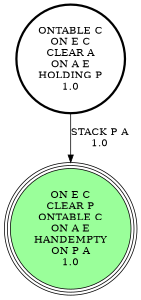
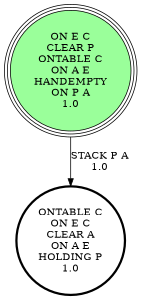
edge "ONTABLE C ON E C CLEAR A ON A E HOLDING P 1.0" -> "ON E C CLEAR P ONTABLE C ON A E HANDEMPTY ON P A 1.0": reversed
